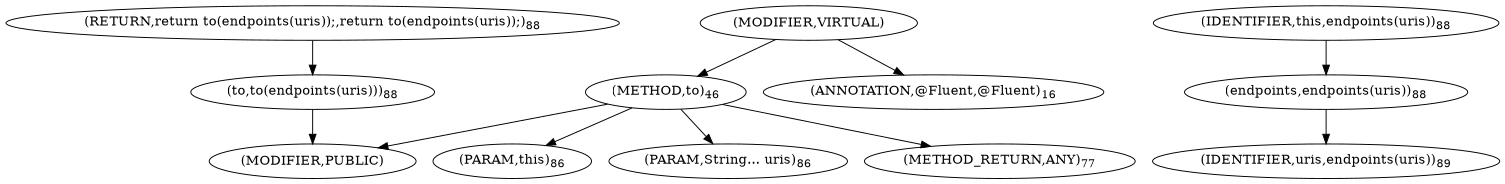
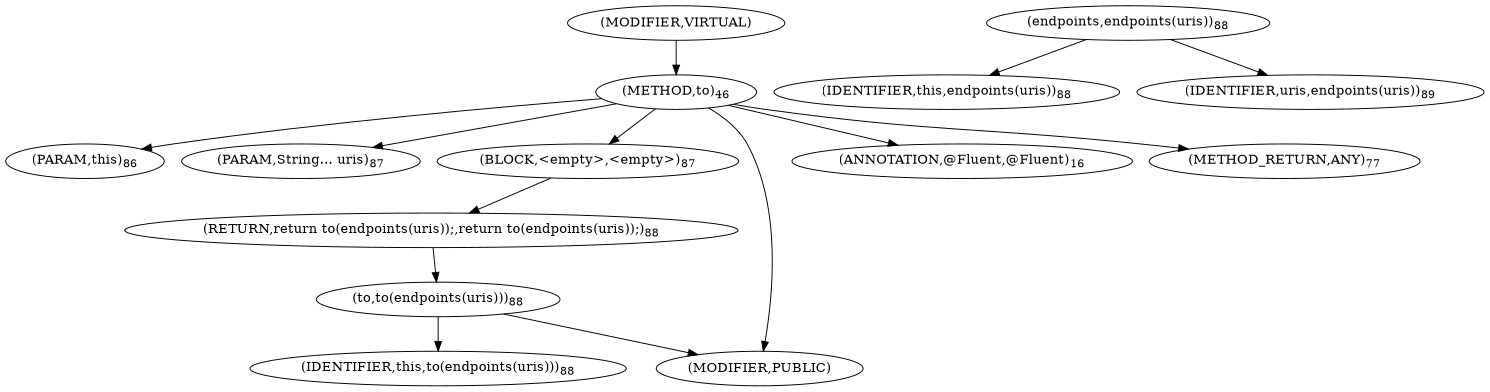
edge "(IDENTIFIER,this,endpoints(uris))" -> "(endpoints,endpoints(uris))": reversed
edge "(MODIFIER,VIRTUAL)" -> "(ANNOTATION,@Fluent,@Fluent)": now "(METHOD,to)" -> "(ANNOTATION,@Fluent,@Fluent)"
node "(PARAM,String... uris)": text "86" -> "87"
node "(BLOCK,<empty>,<empty>)": added
node "(IDENTIFIER,this,to(endpoints(uris)))": added
